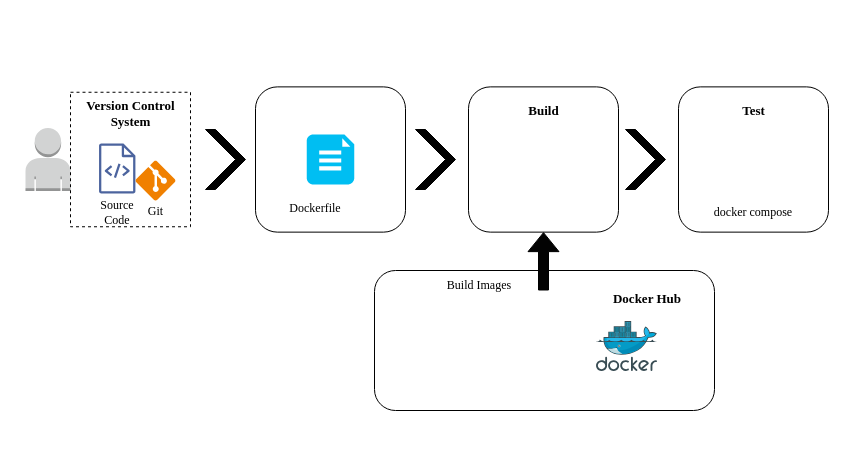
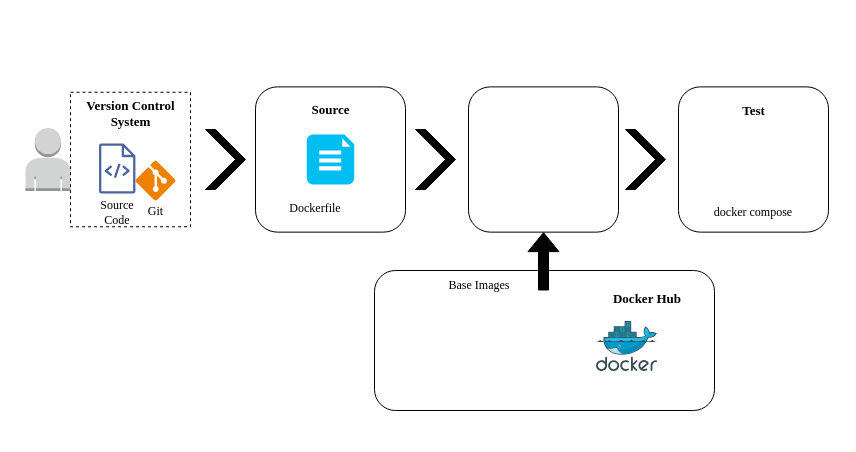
node "Source": added
node "Build": removed
node "Build Images": label "Build Images" -> "Base Images"
